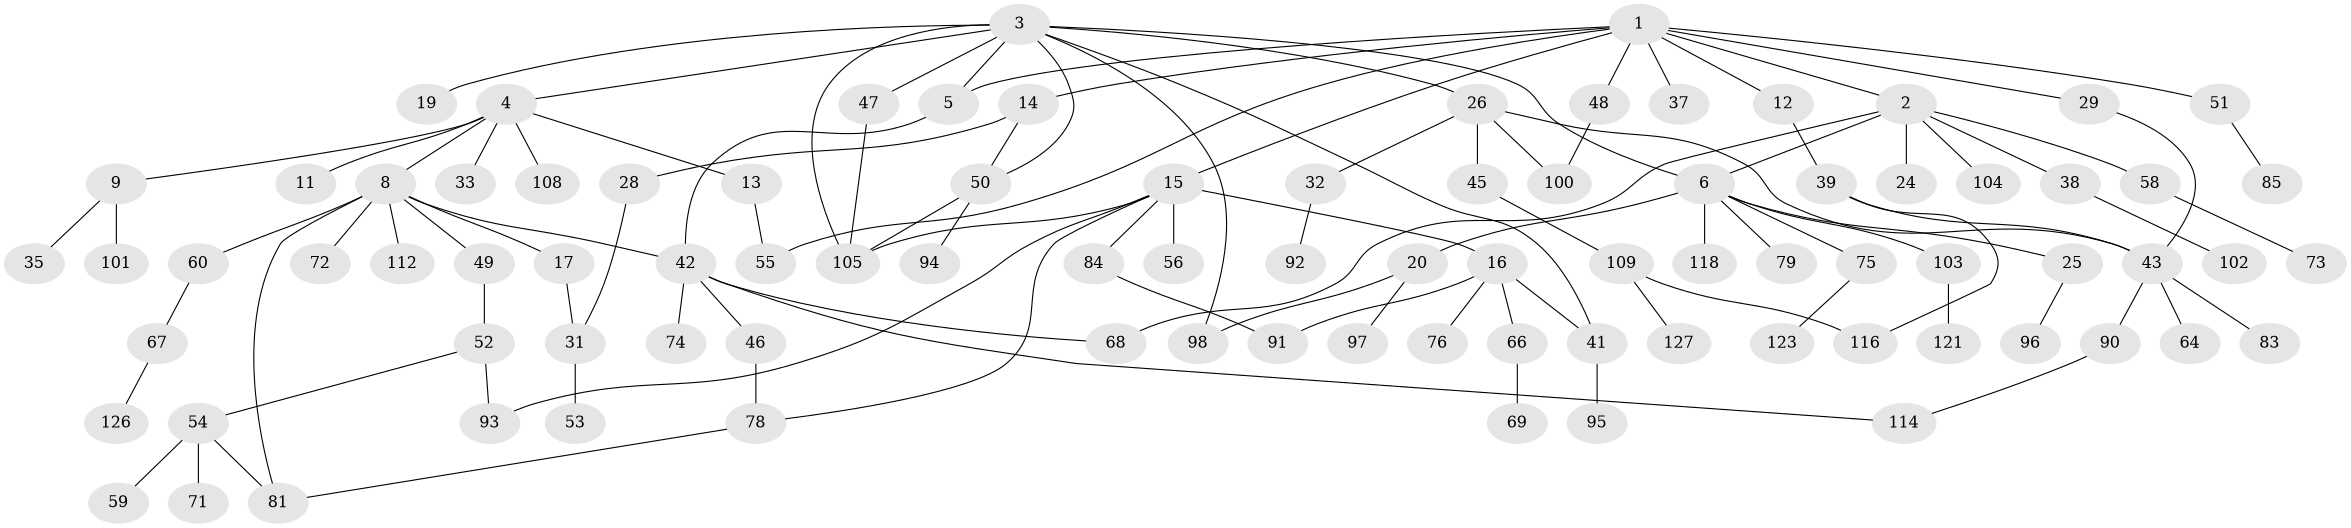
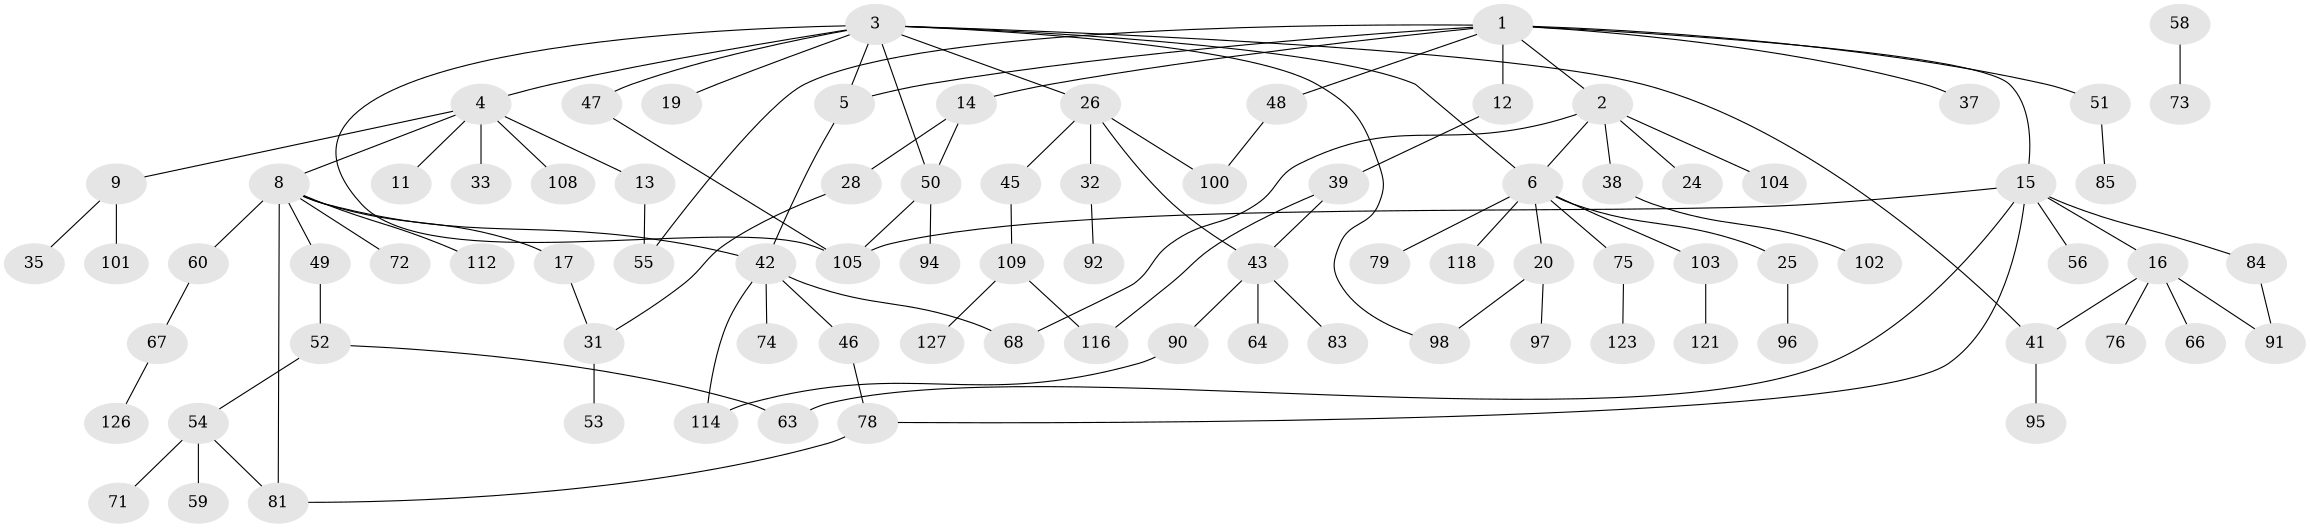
node "29": removed
edge "2" -- "58": removed
node "93": label "93" -> "63"
node "69": removed
